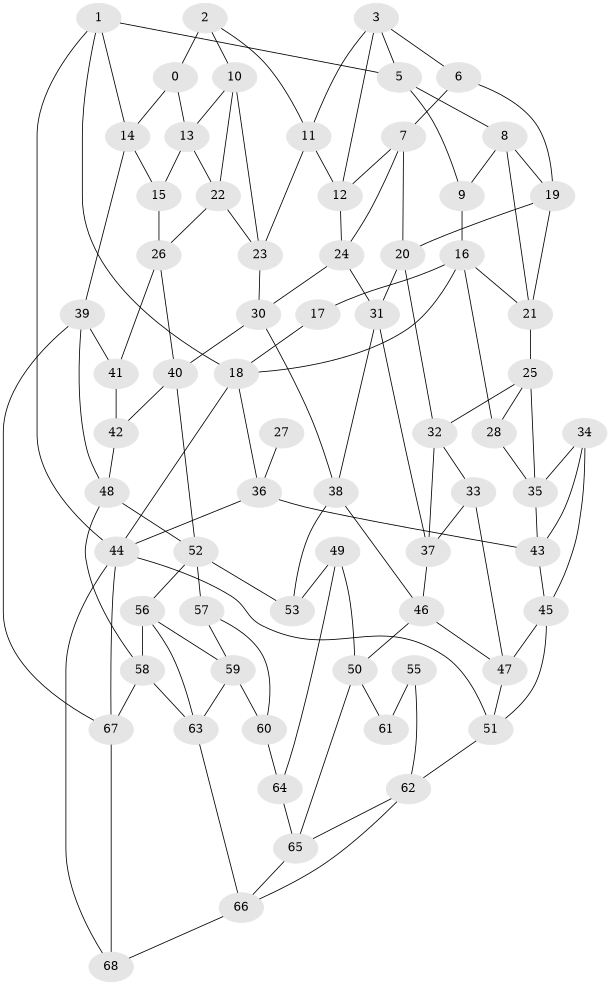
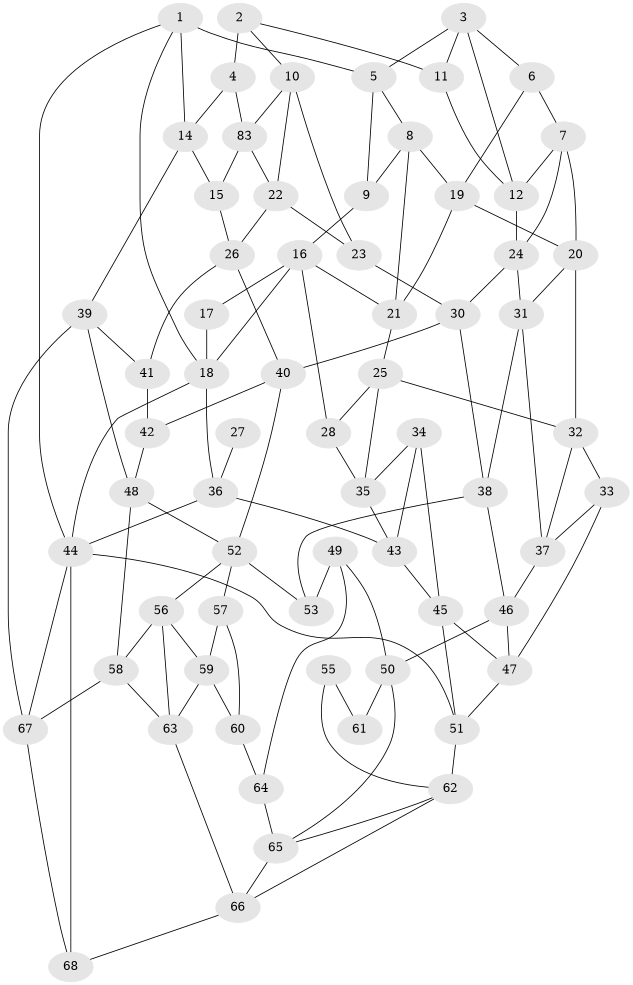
node "0": label "0" -> "4"
node "13": label "13" -> "83"
edge "11" -- "23": removed
